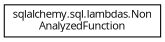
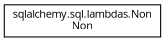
node "sqlalchemy.sql.lambdas.Non AnalyzedFunction": label "sqlalchemy.sql.lambdas.Non AnalyzedFunction" -> "sqlalchemy.sql.lambdas.Non Non"
